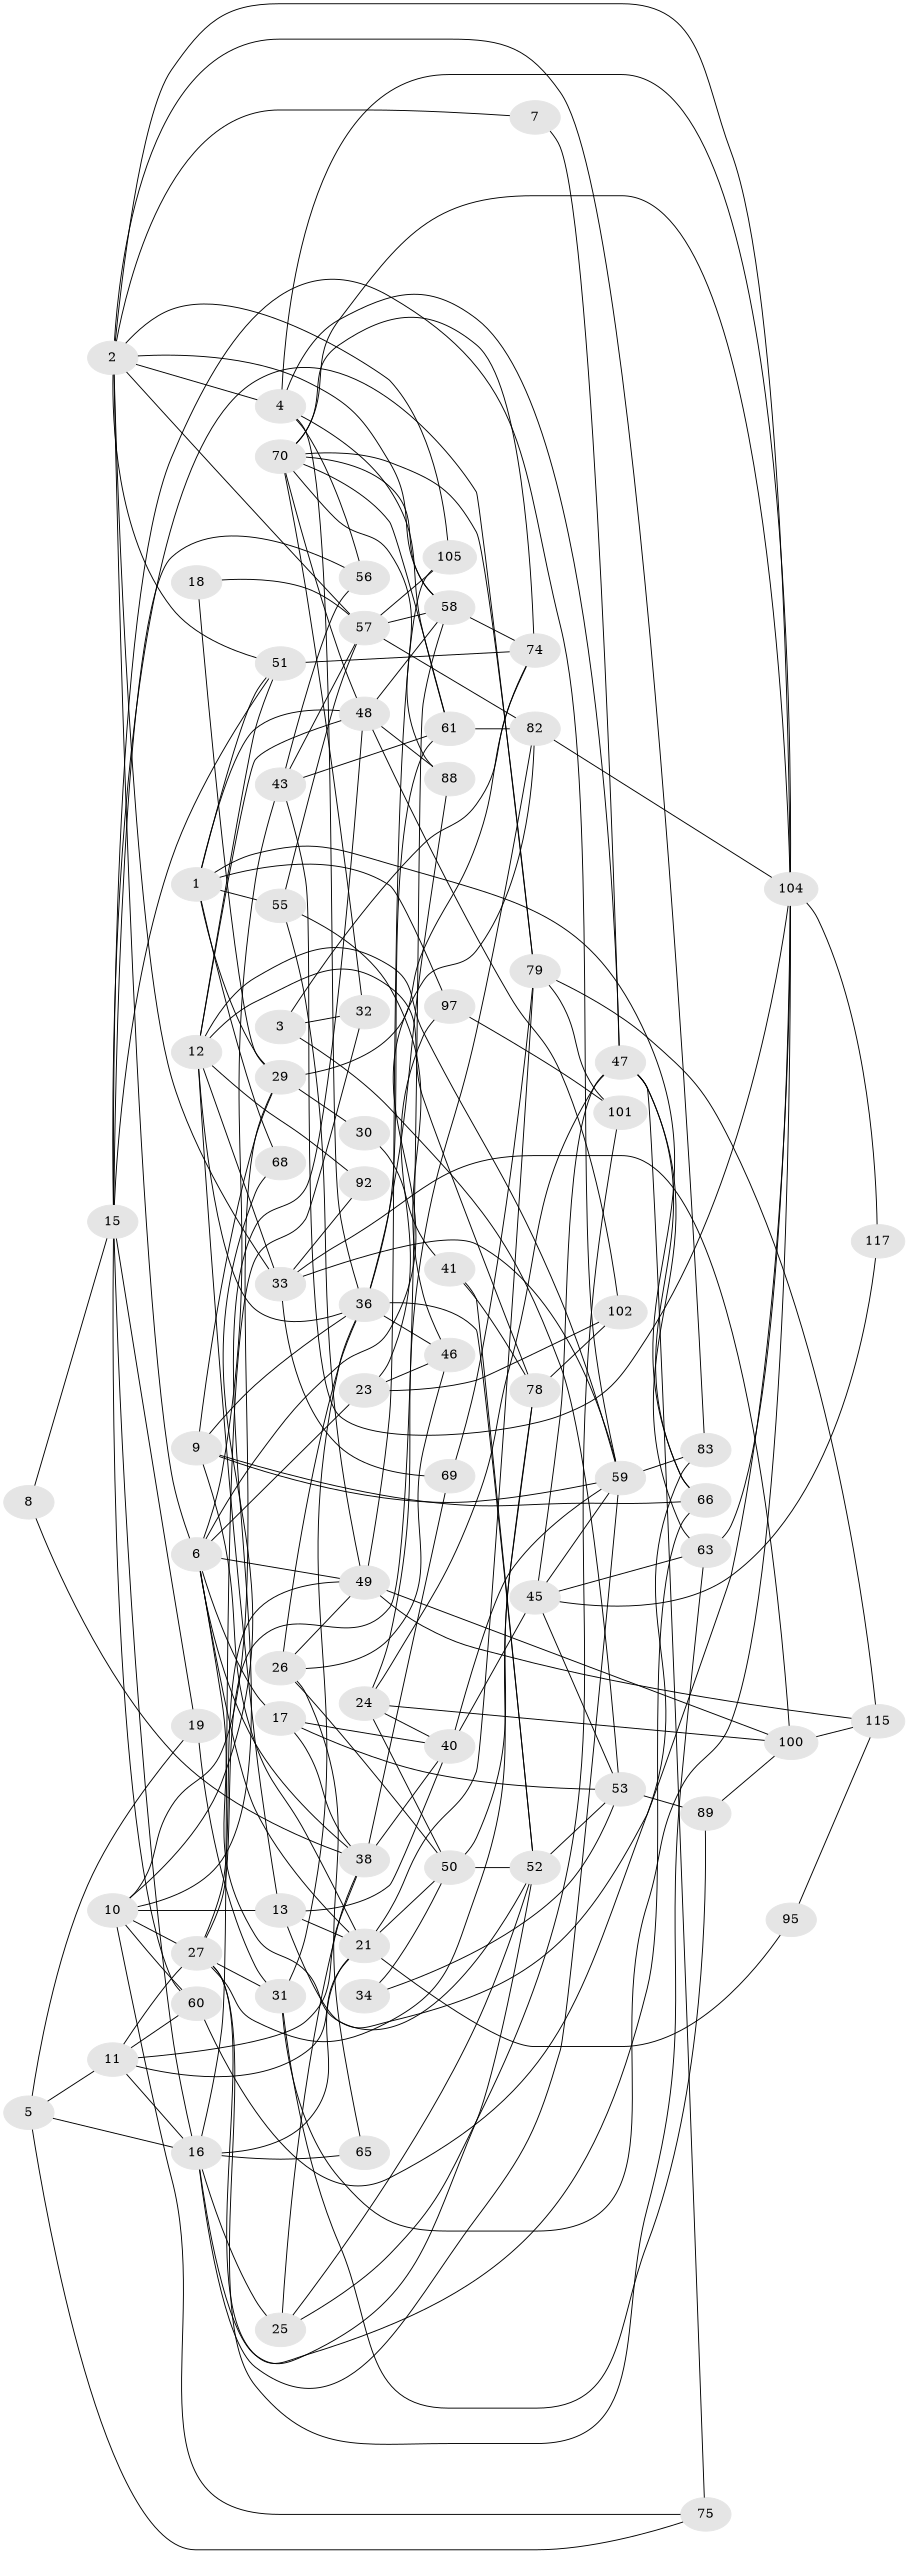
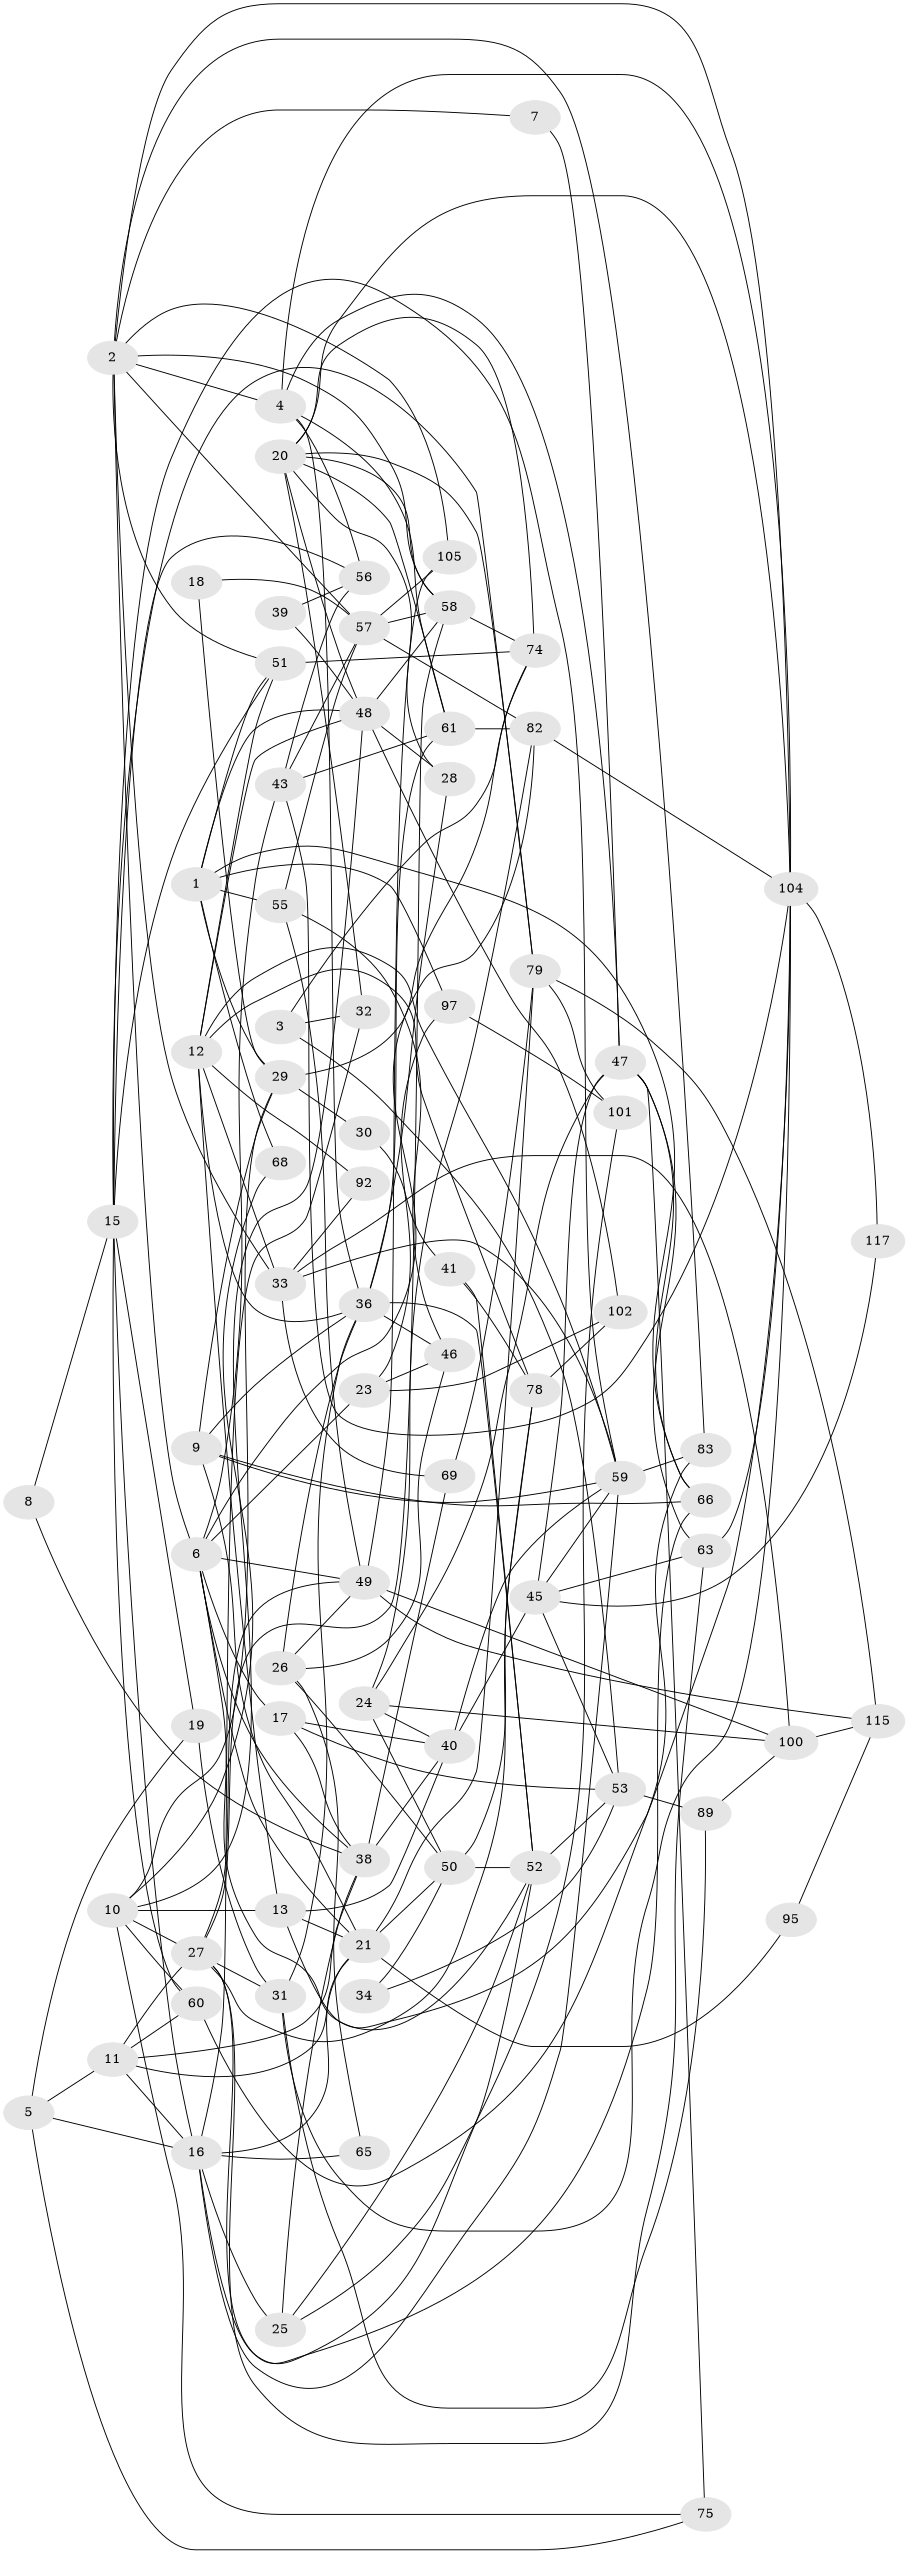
node "70": label "70" -> "20"
node "39": added
node "88": label "88" -> "28"
